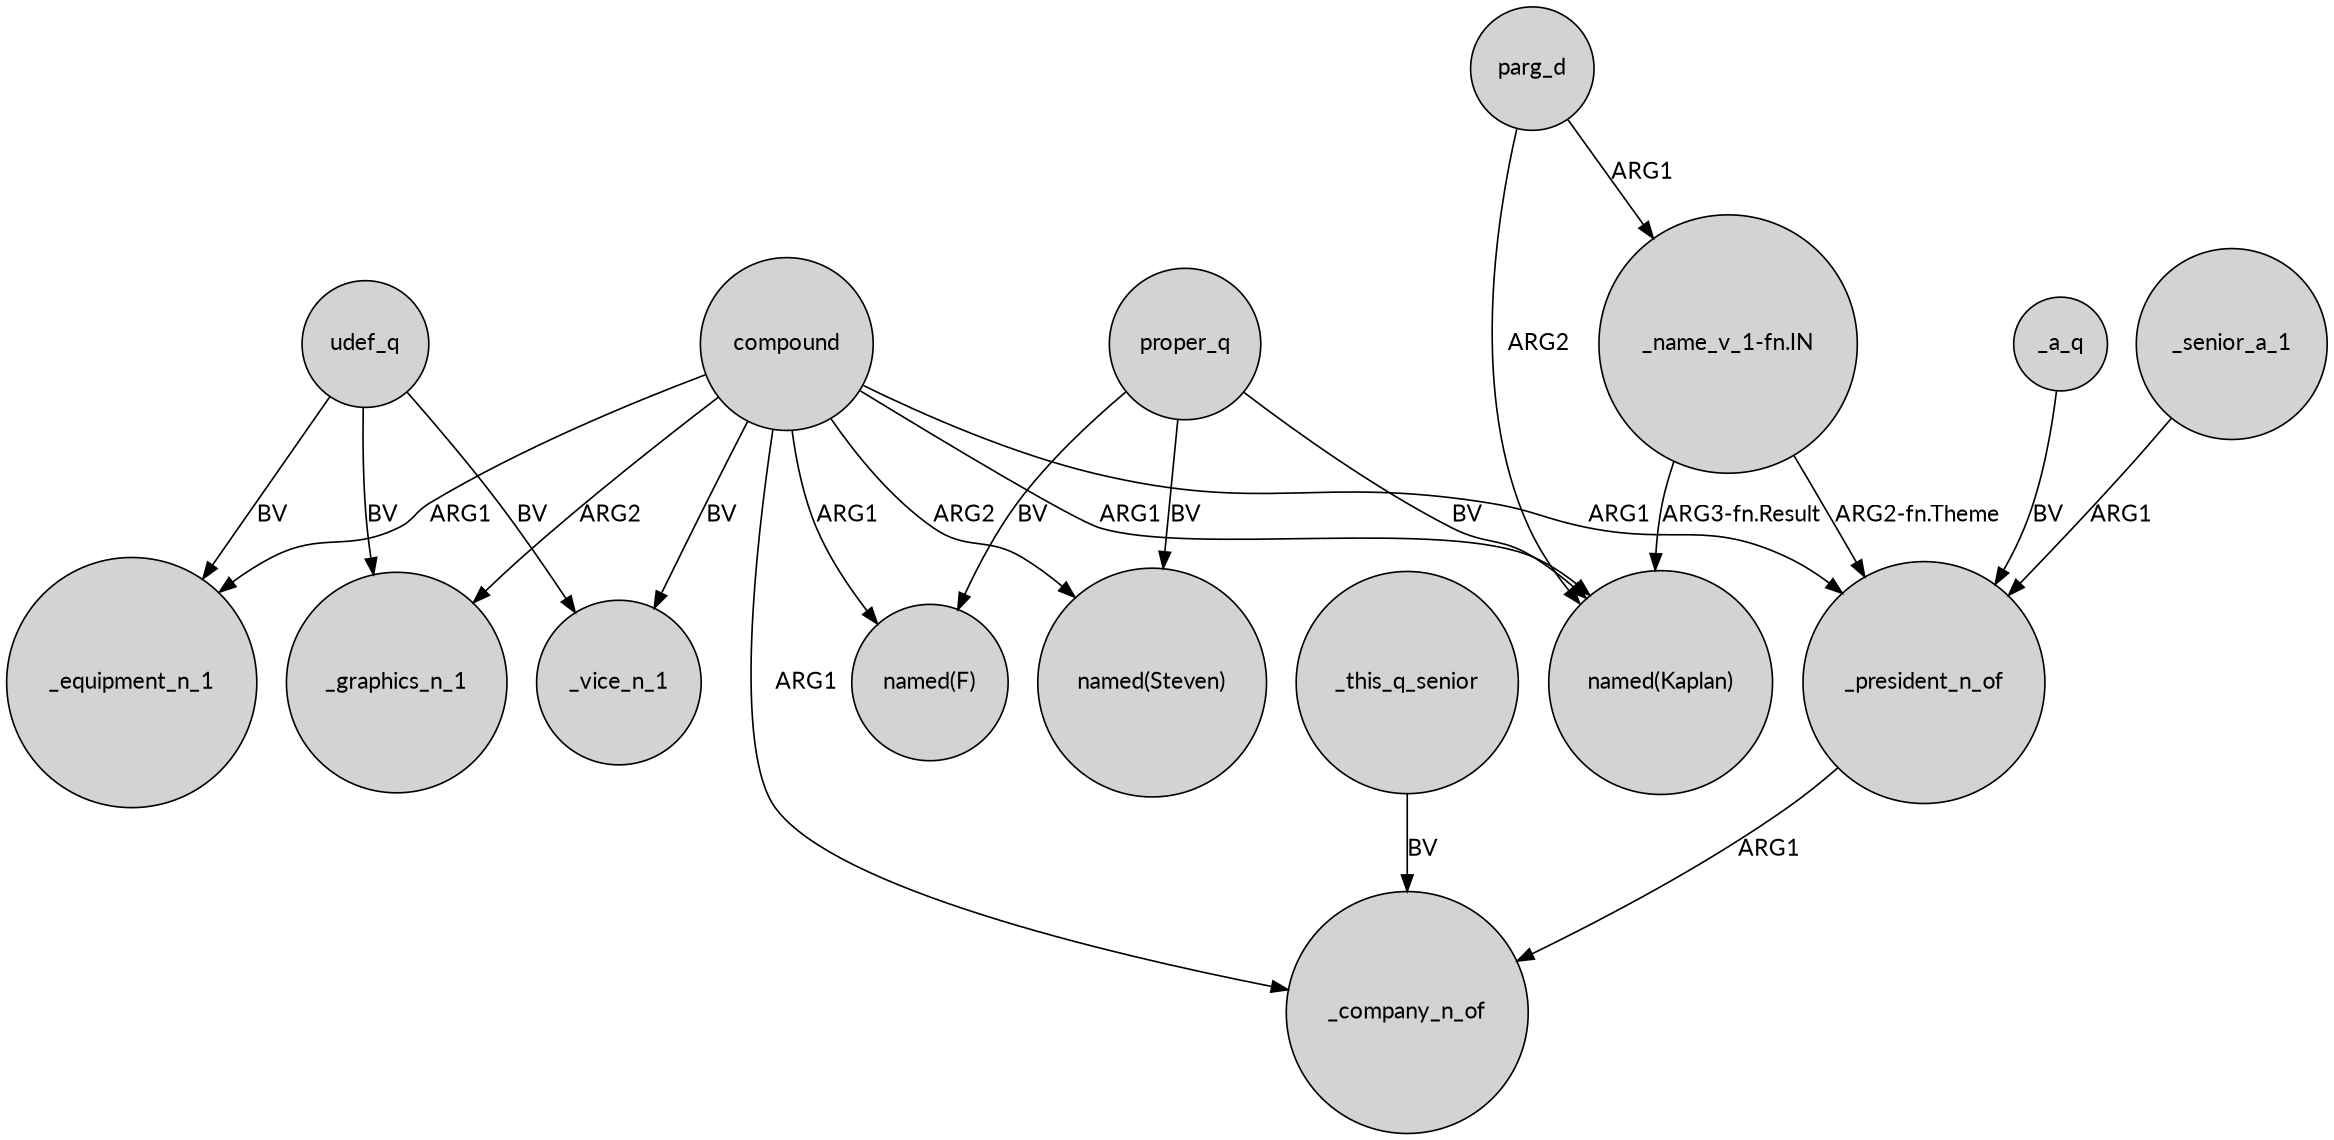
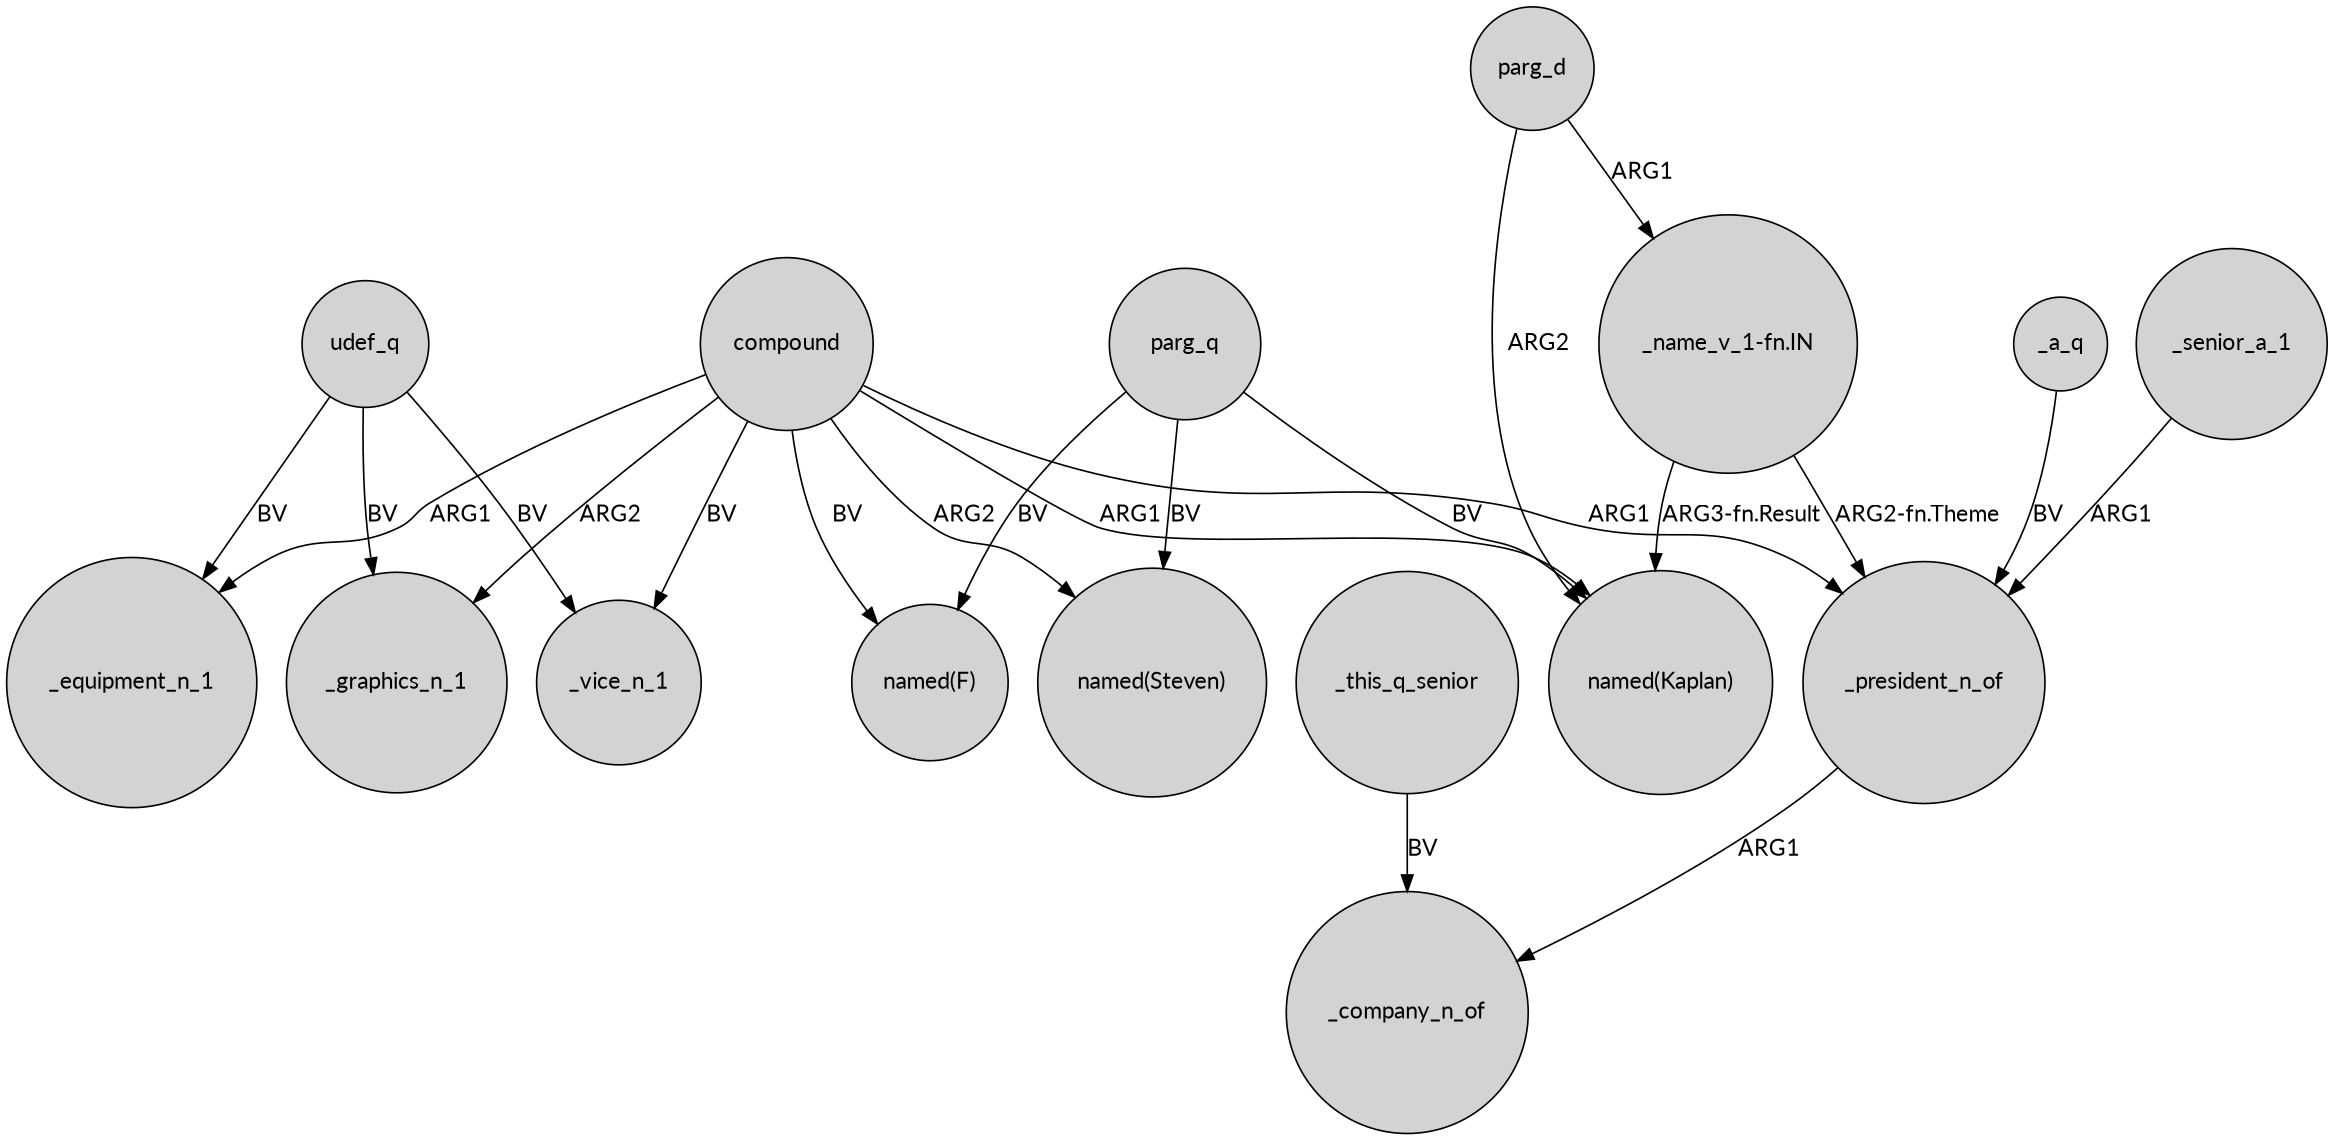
node "proper_q": label "proper_q" -> "parg_q"
edge "compound" -> "named(F)": label "ARG1" -> "BV"
edge "compound" -> "_company_n_of": removed, label "ARG1"
